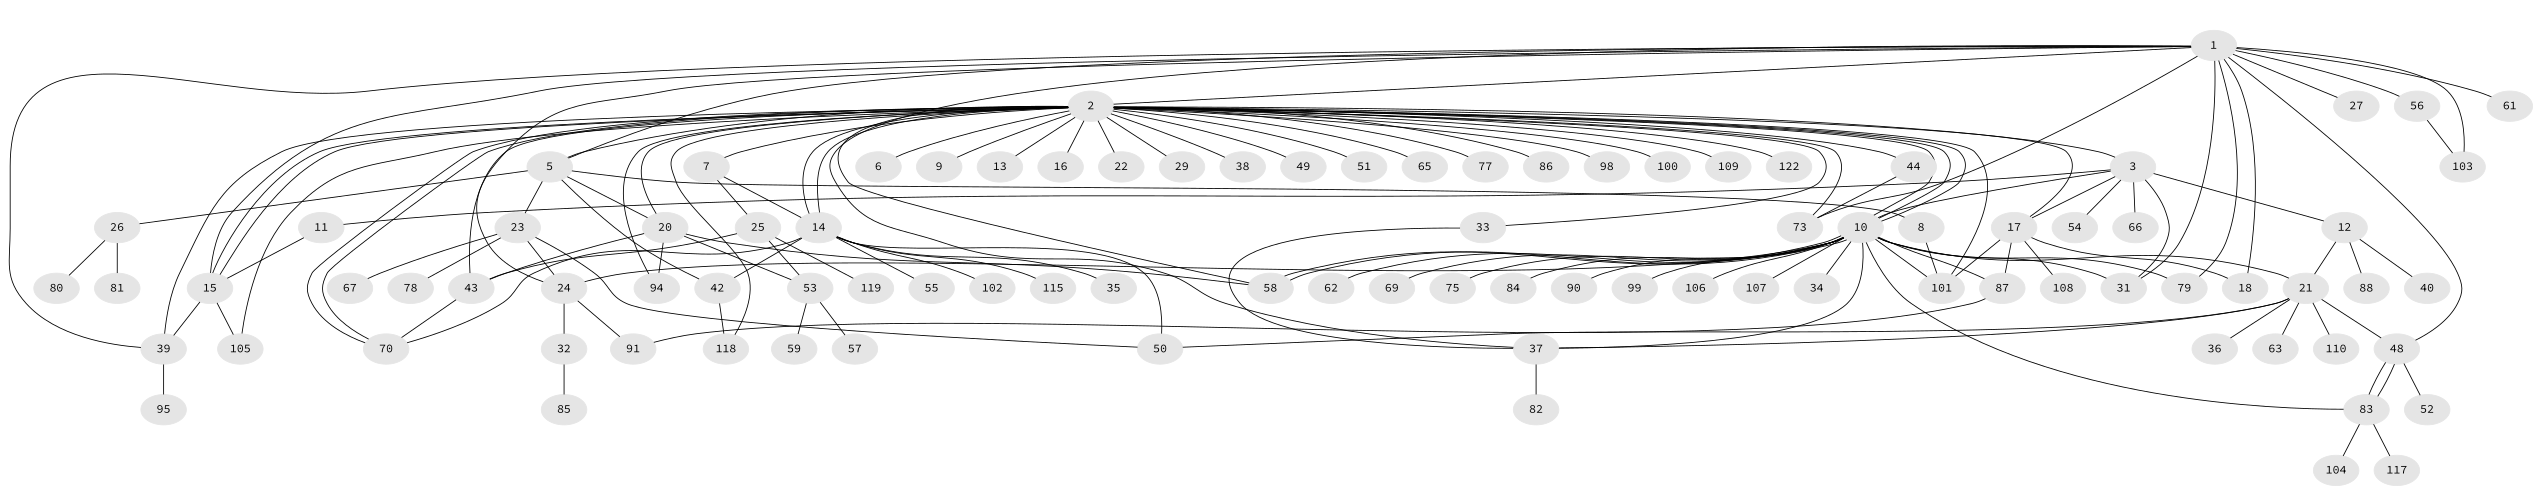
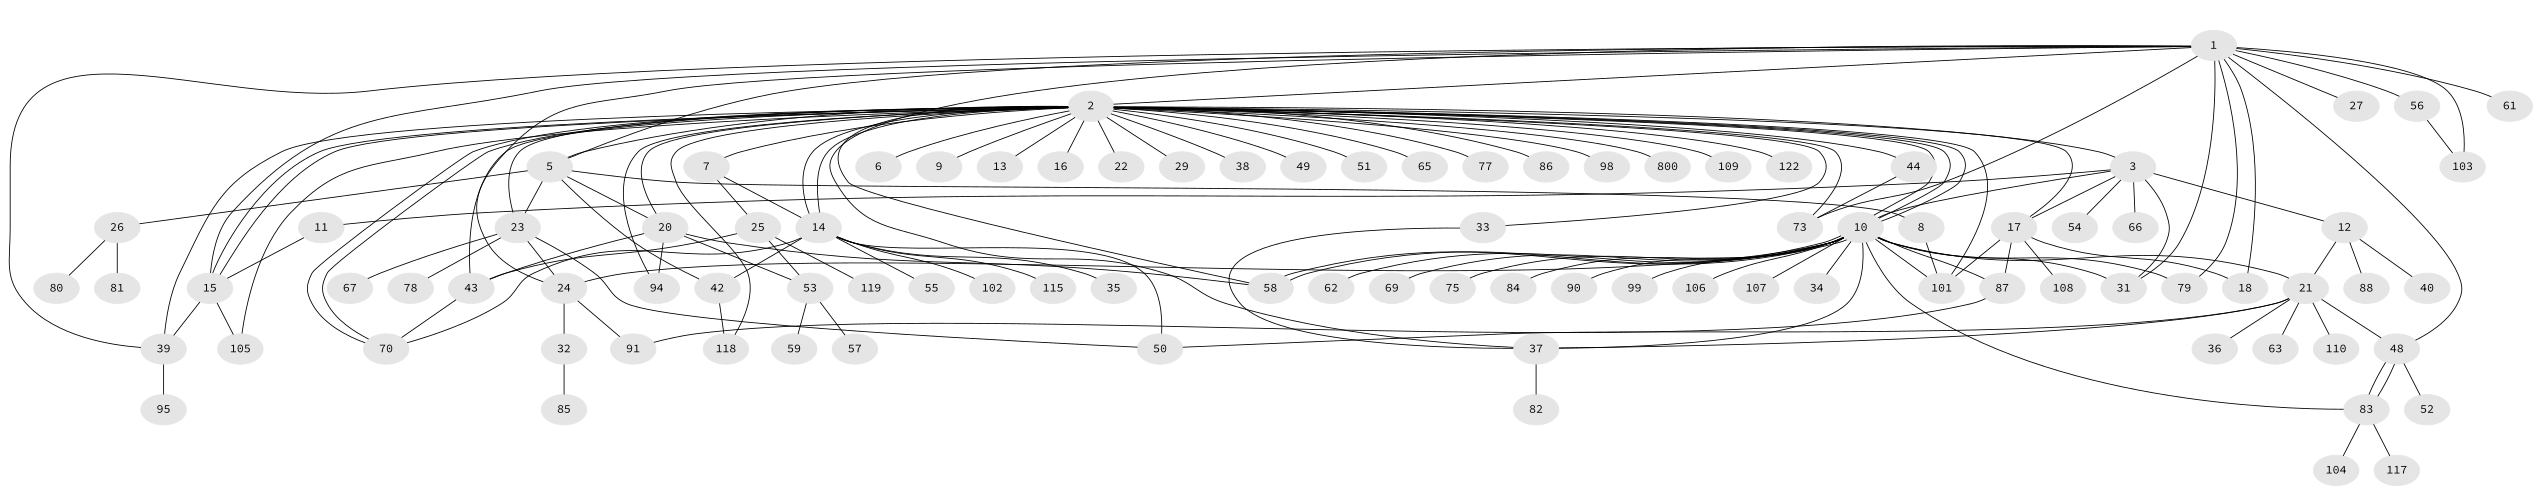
edge "2" -- "23": added
node "100": label "100" -> "800"
